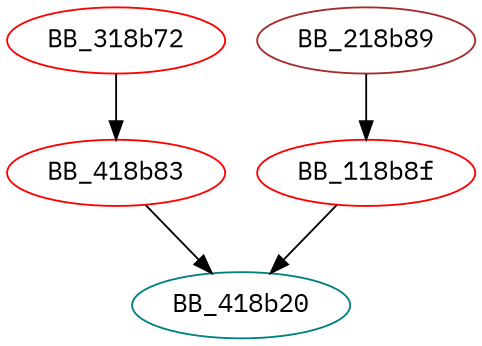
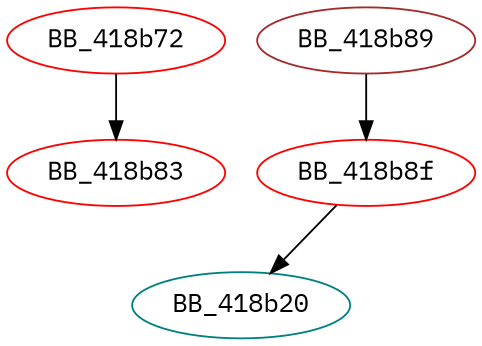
node "BB_318b72": label "BB_318b72" -> "BB_418b72"
node "BB_218b89": label "BB_218b89" -> "BB_418b89"
node "BB_118b8f": label "BB_118b8f" -> "BB_418b8f"
edge "BB_418b83" -> "BB_418b20": removed
